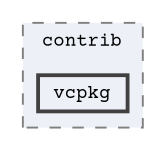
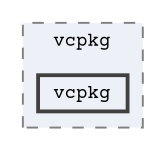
cluster "contrib": label "contrib" -> "vcpkg"
